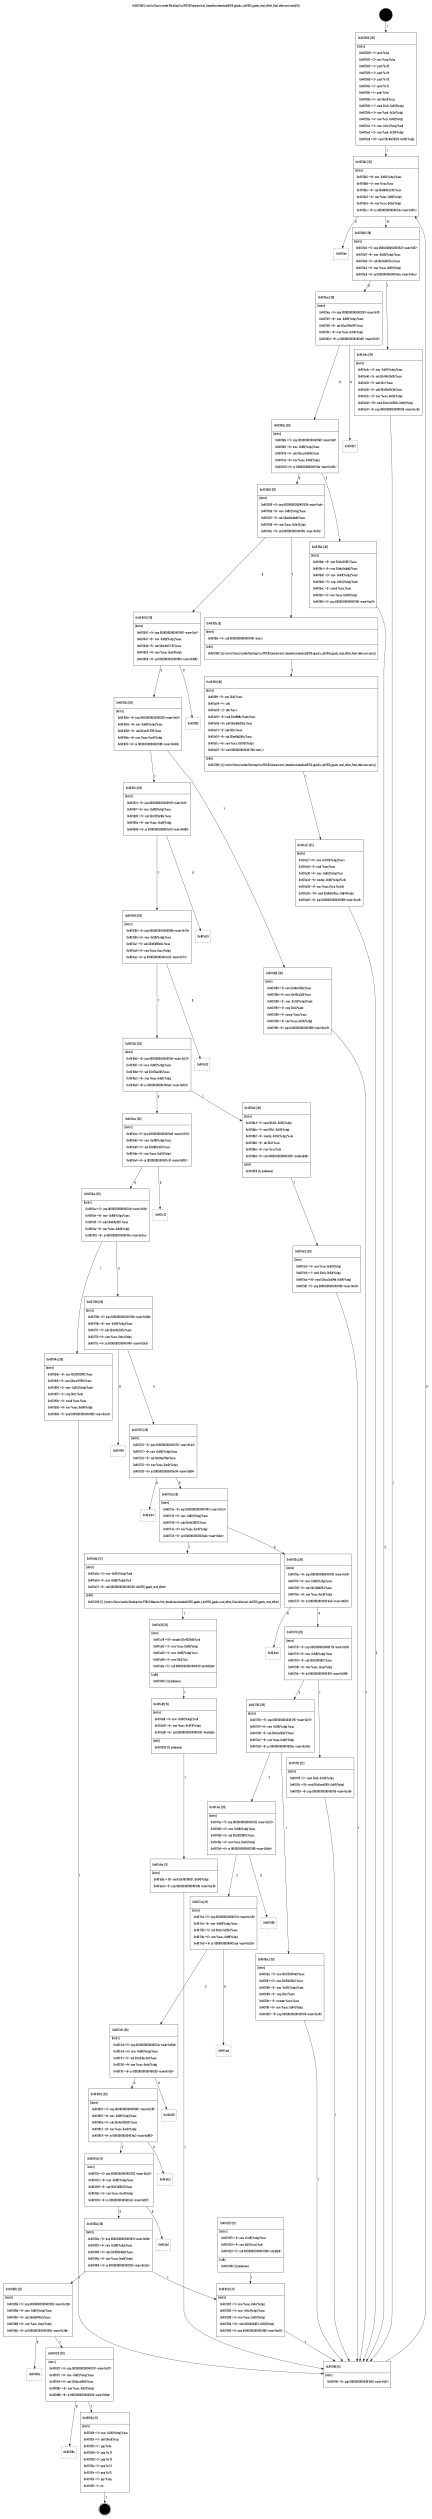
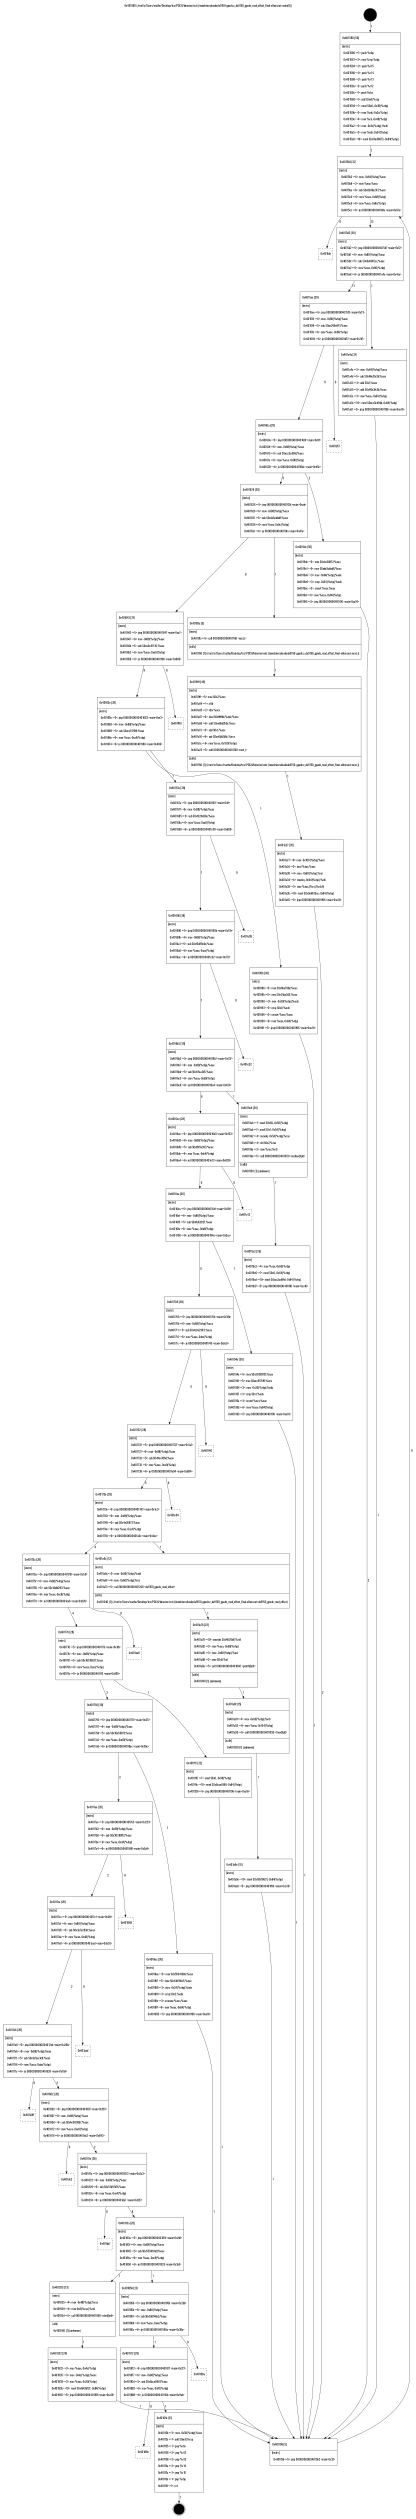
edge "0x40183a [28]" -> "0x401932 [24]": now "0x40183a [28]" -> "0x401925 [13]"
